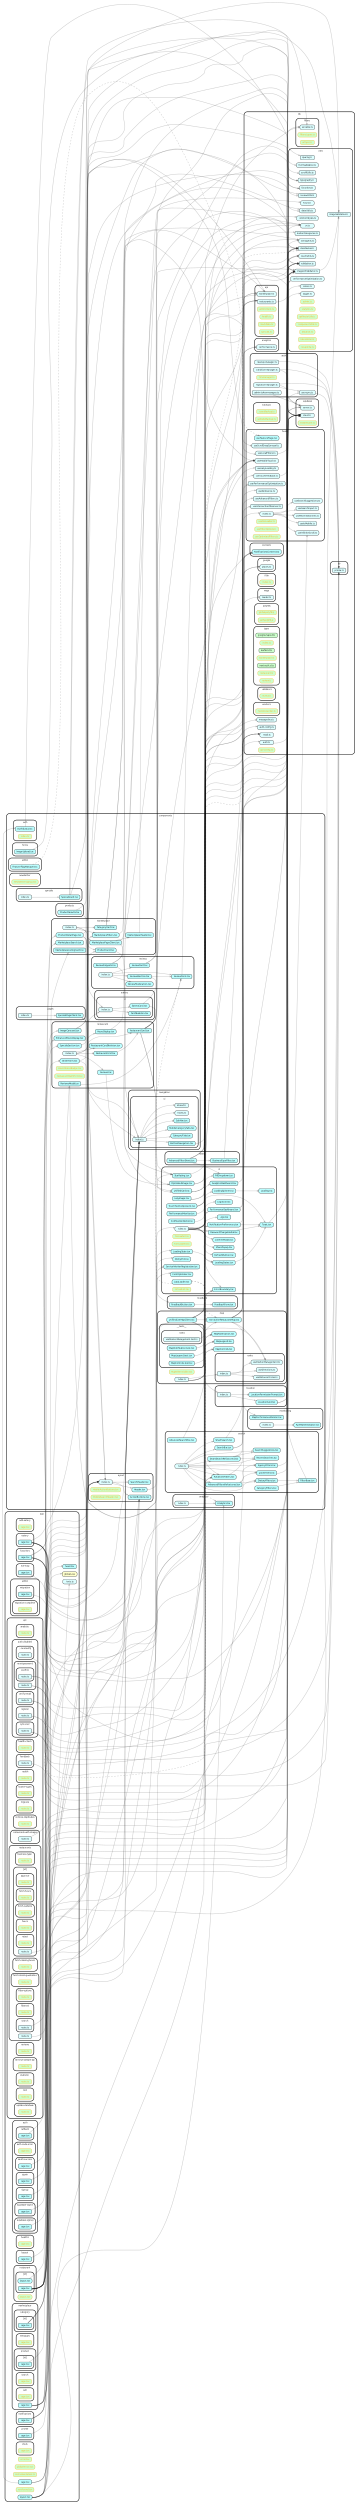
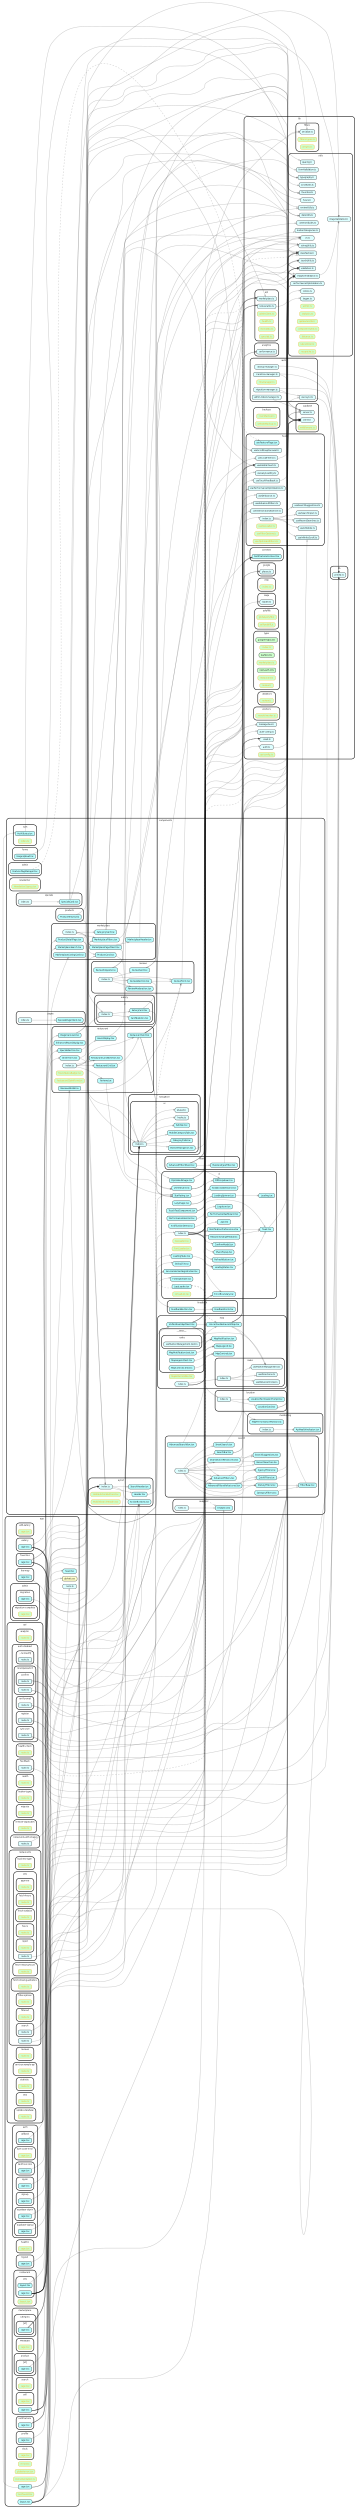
edge "Reviews.tsx" -> "OptimizedImage.tsx": now "Reviews.tsx" -> "StarRating.tsx"
